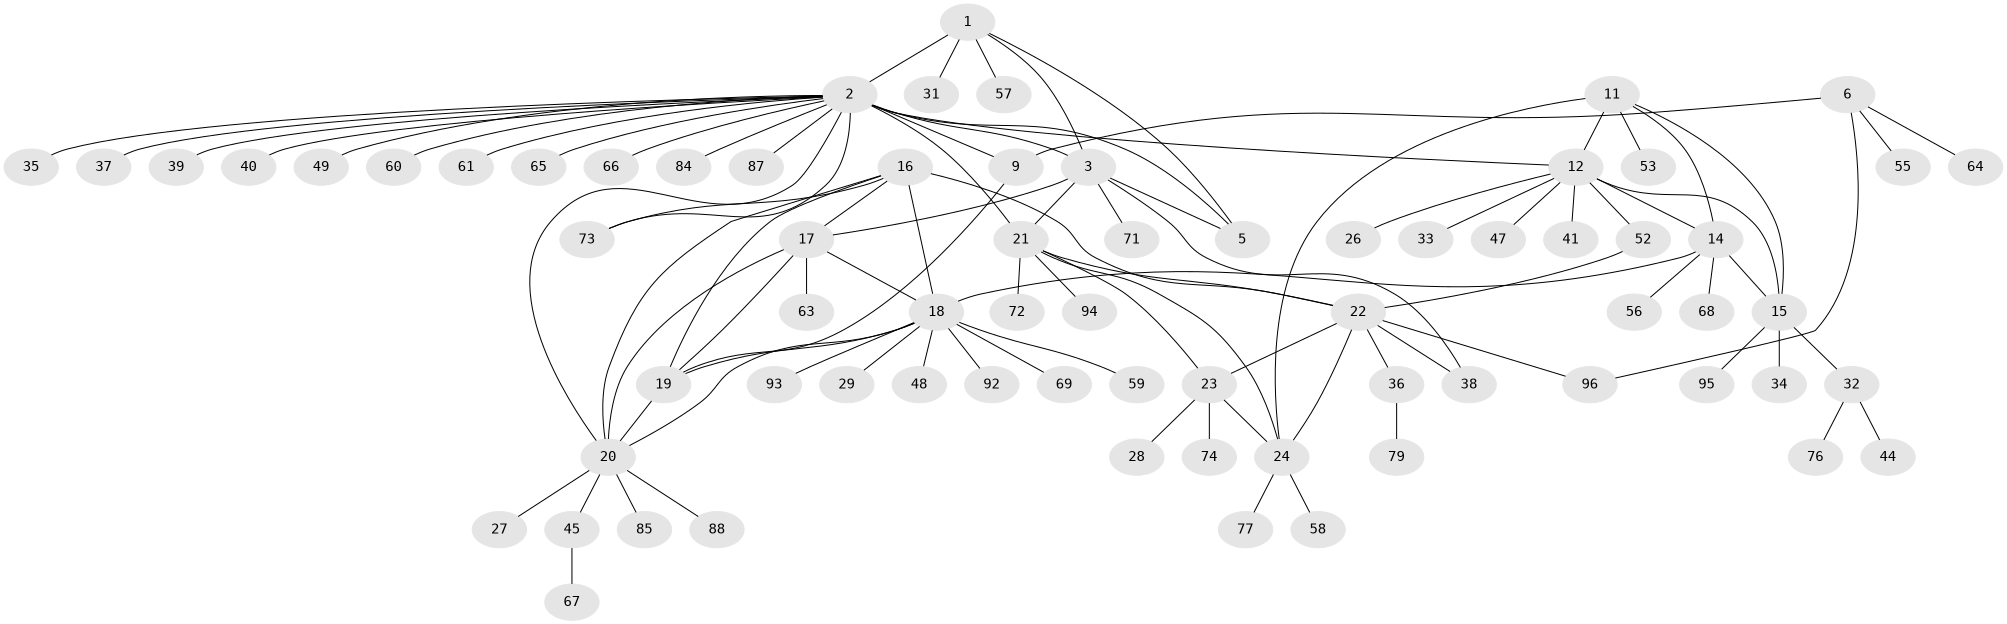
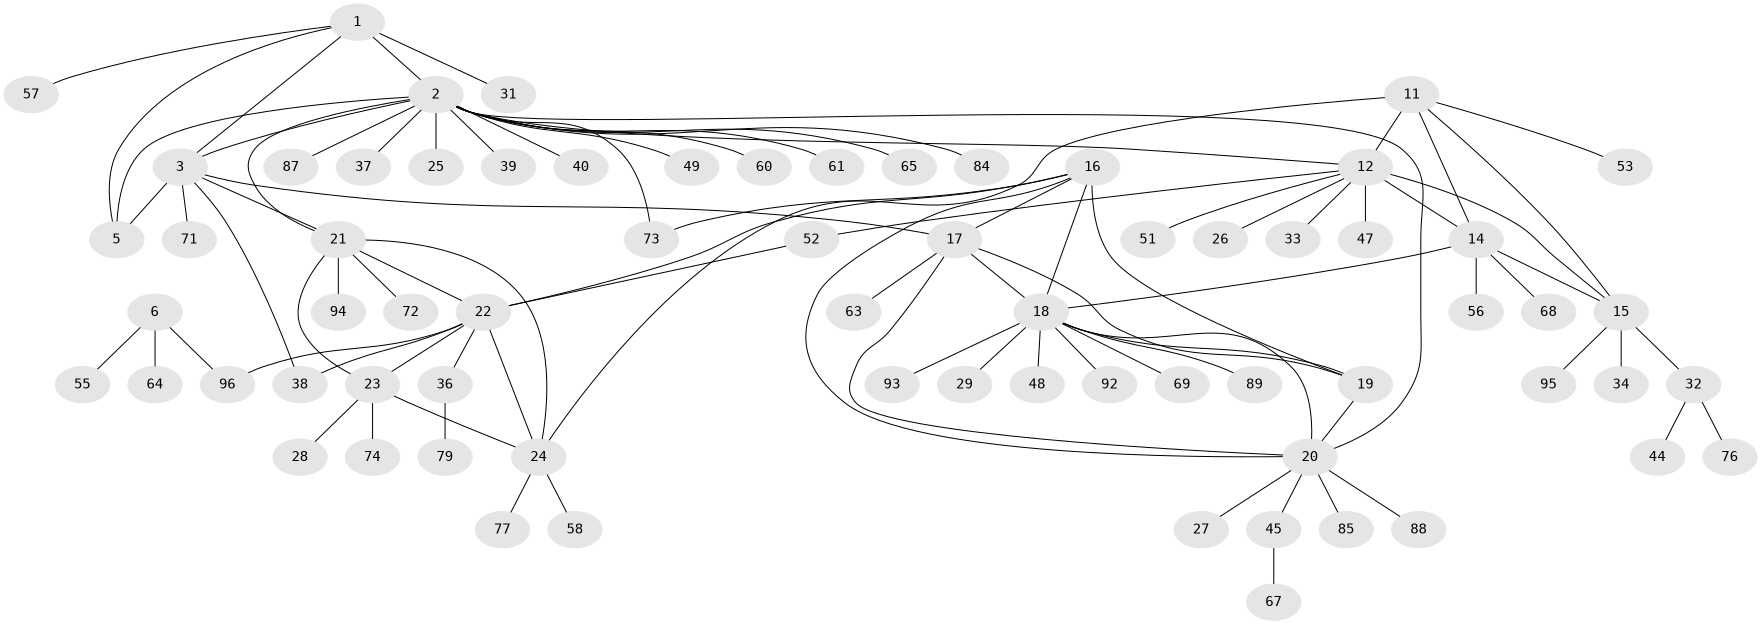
node "35": label "35" -> "25"
node "66": removed
node "9": removed
node "41": label "41" -> "51"
node "59": label "59" -> "89"
